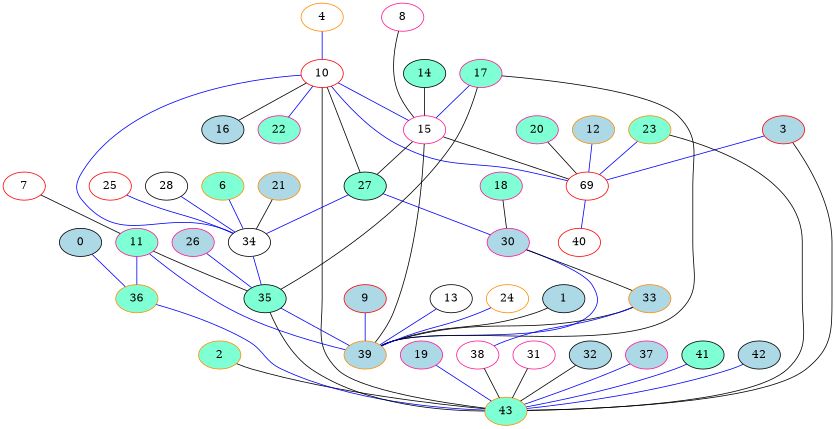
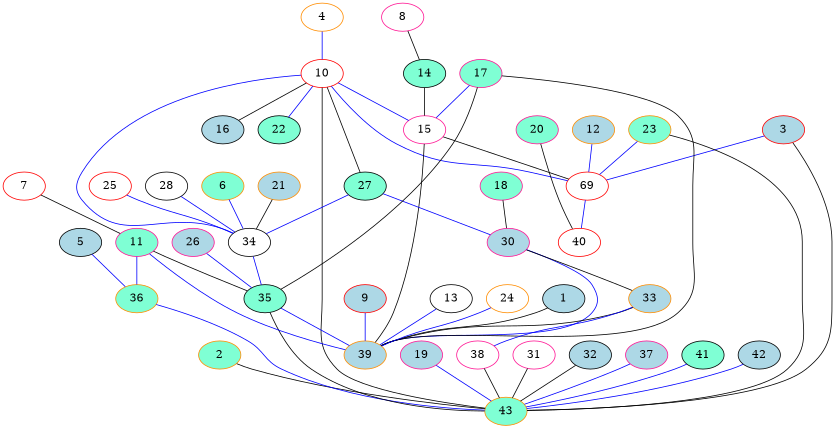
edge "8" -- "15": now "8" -- "14"
node "22": color deeppink -> black
edge "15" -- "27": removed
edge "20" -- "69": now "20" -- "40"
node "0": label "0" -> "5"
